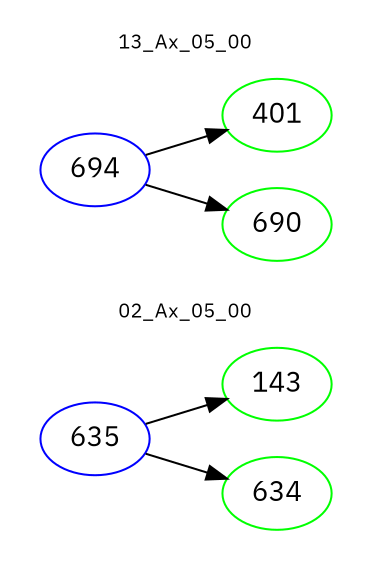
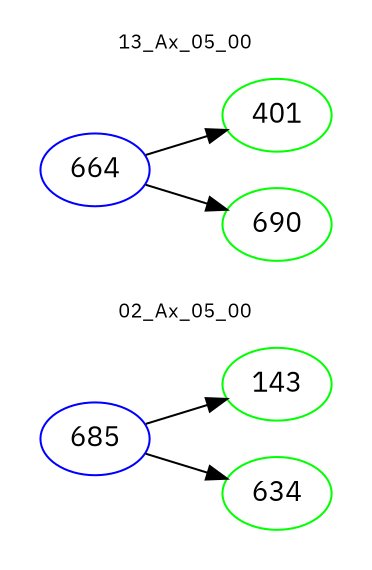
node "694": label "694" -> "664"
node "635": label "635" -> "685"
